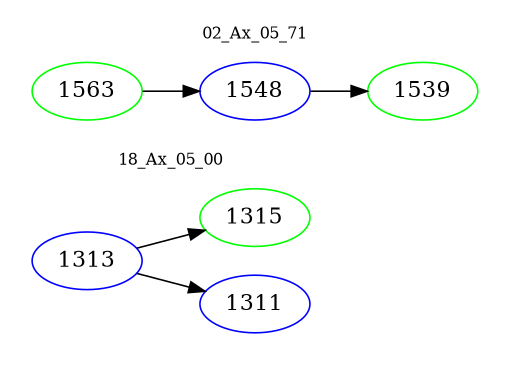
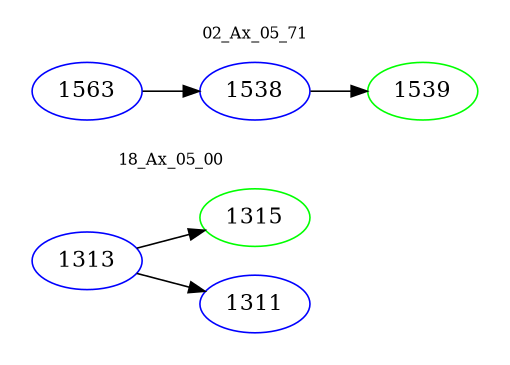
node "1563": color green -> blue
node "1548": label "1548" -> "1538"
